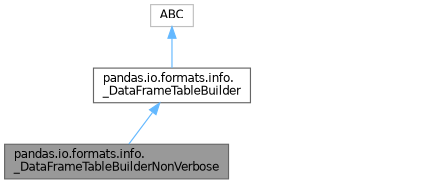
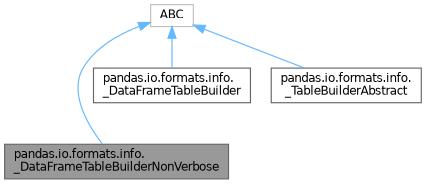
node "pandas.io.formats.info. _TableBuilderAbstract": added
edge "pandas.io.formats.info. _DataFrameTableBuilderNonVerbose" -> "pandas.io.formats.info. _DataFrameTableBuilder": now "pandas.io.formats.info. _DataFrameTableBuilderNonVerbose" -> "ABC"
